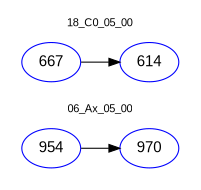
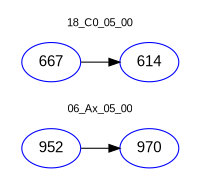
node "954": label "954" -> "952"
